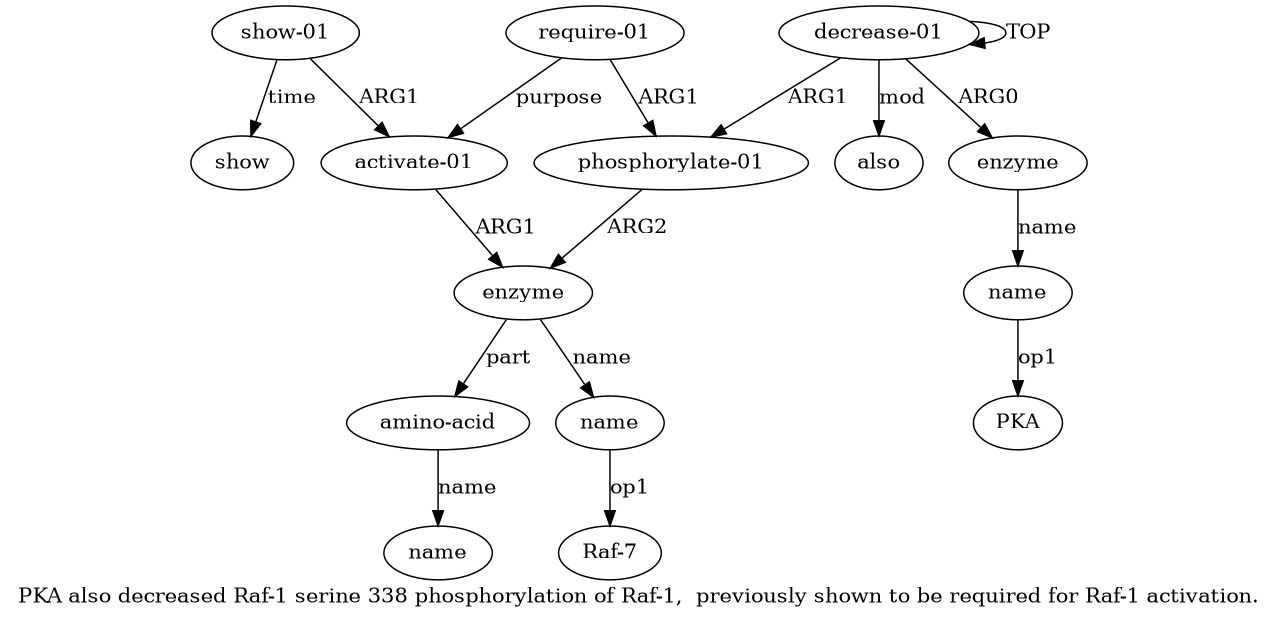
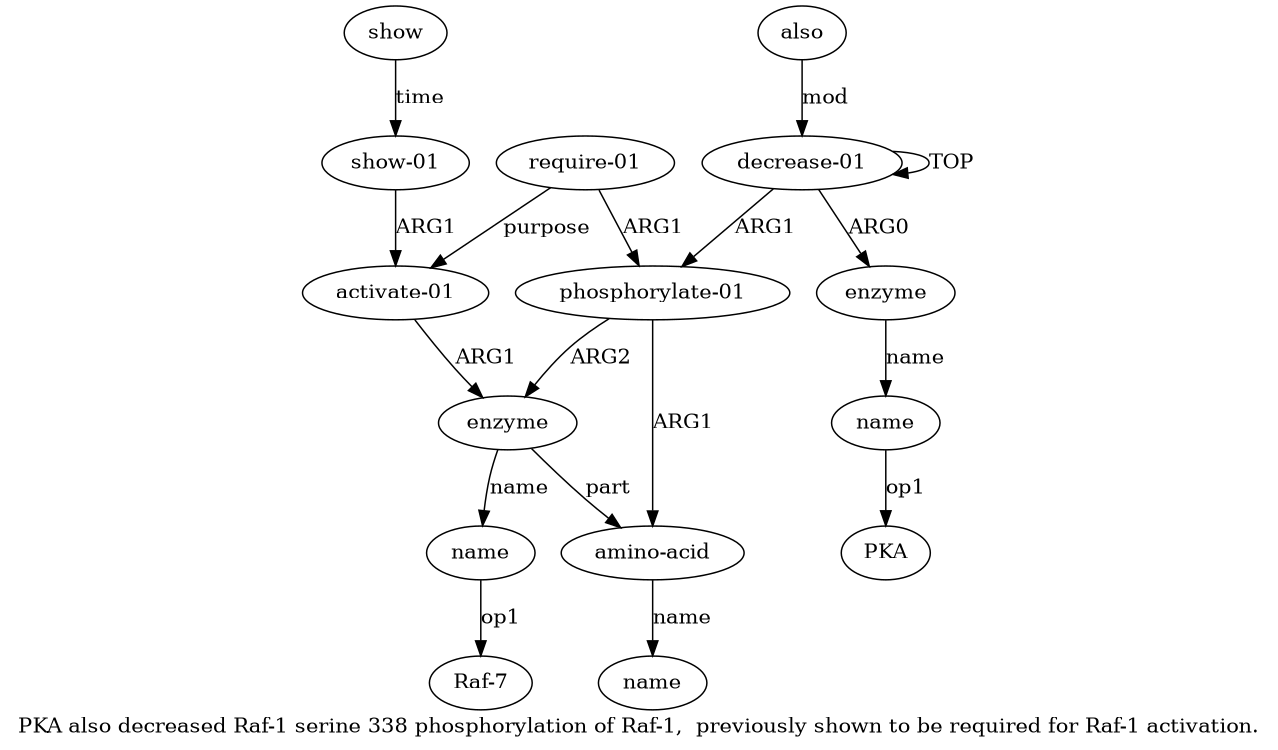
edge "decrease-01" -> "also": reversed
edge "show-01" -> "show": reversed
edge "phosphorylate-01" -> "amino-acid": added, label "ARG1"
